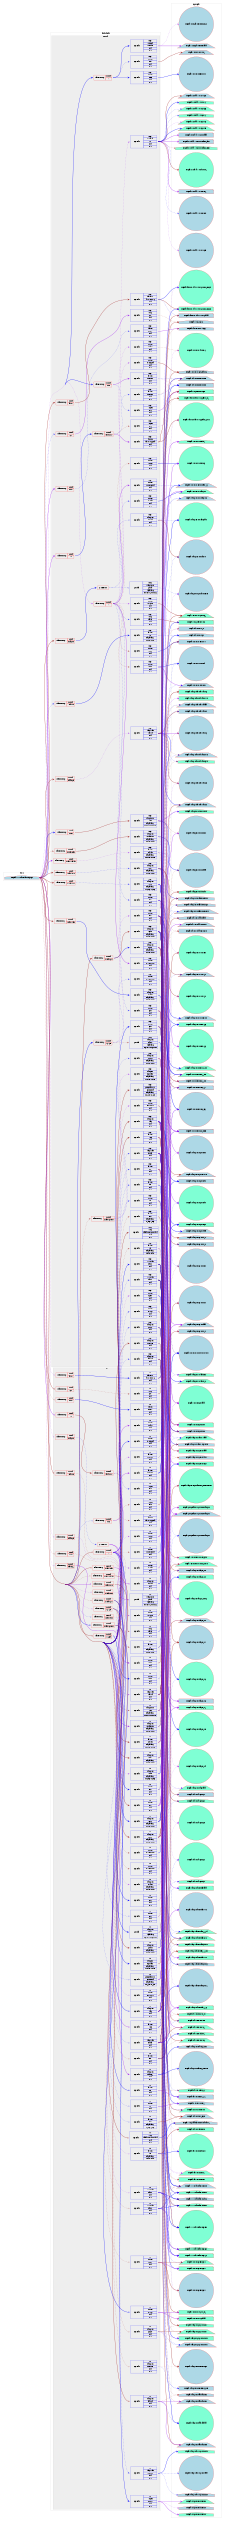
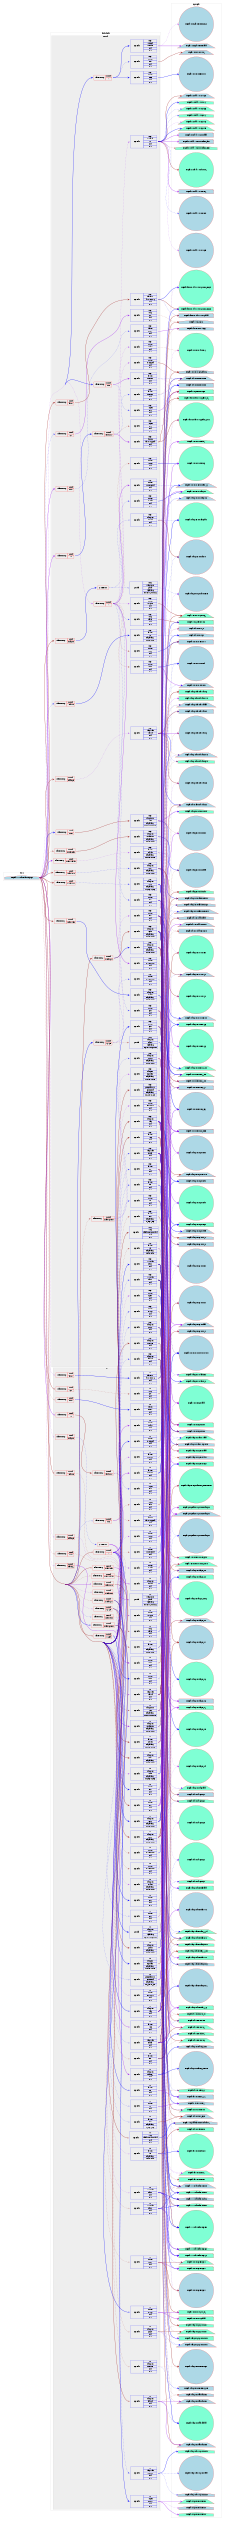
node "portage://media-video/pipewire-1.2.2": label "portage://media-video/pipewire-1.2.2" -> "portage://client-video/pipewire-1.2.2"
